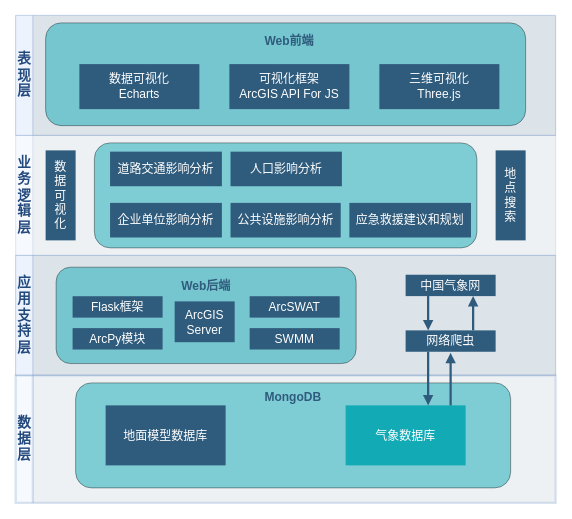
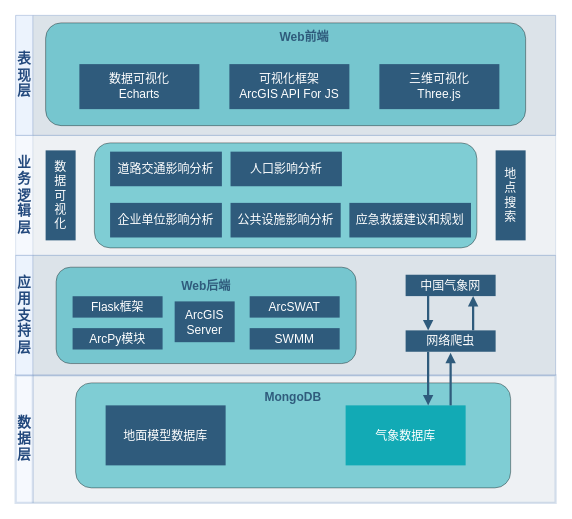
node "Web前端": moved (289, 41) -> (304, 37)
